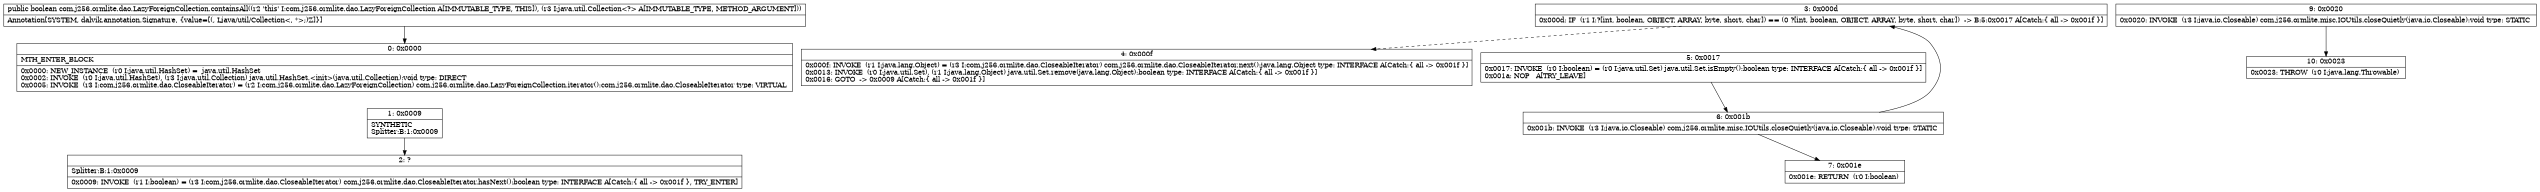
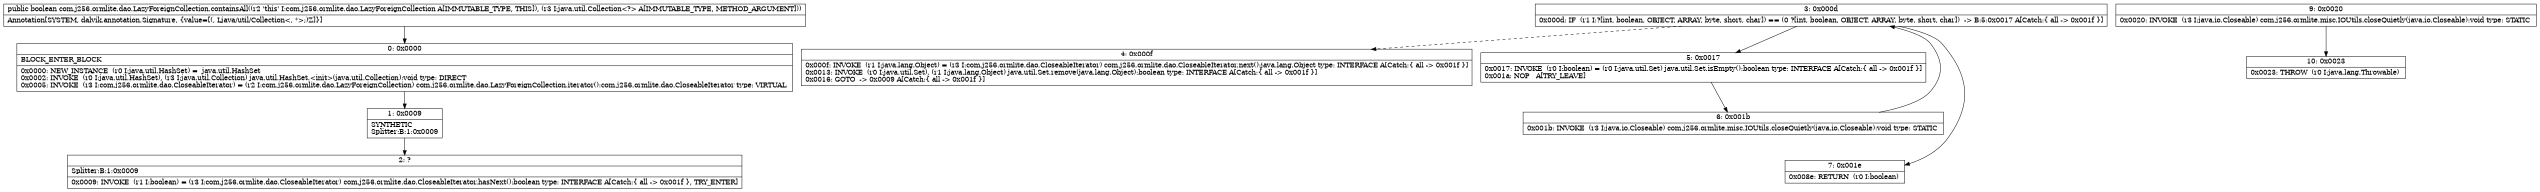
edge "3: 0x000d" -> "5: 0x0017": added
node "0: 0x0000": text "MTH_ENTER_BLOCK" -> "BLOCK_ENTER_BLOCK"
edge "0: 0x0000" -> "1: 0x0009": added
edge "6: 0x001b" -> "7: 0x001e": now "3: 0x000d" -> "7: 0x001e"
node "7: 0x001e": text "0x001e: RETURN  (r0 I:boolean)" -> "0x008e: RETURN  (r0 I:boolean)"
